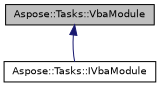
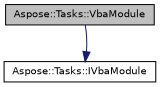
edge "Aspose::Tasks::IVbaModule" -> "Aspose::Tasks::VbaModule": reversed
